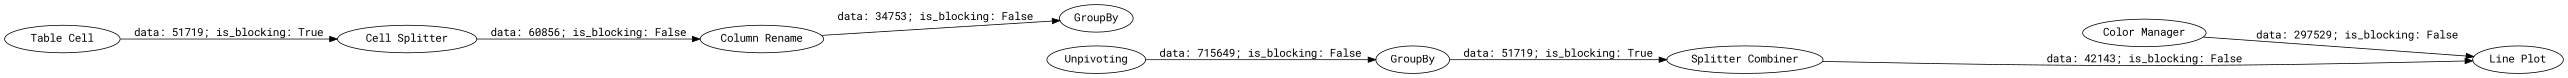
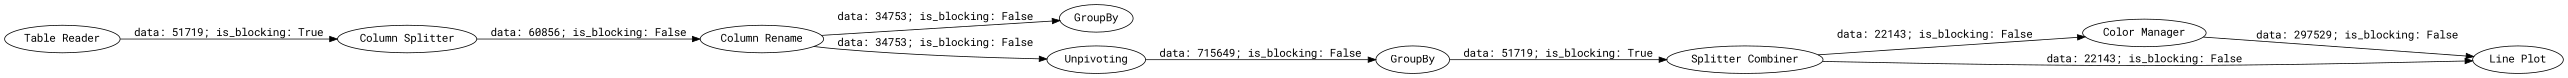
node "Table Cell": label "Table Cell" -> "Table Reader"
node "Cell Splitter": label "Cell Splitter" -> "Column Splitter"
edge "Splitter Combiner" -> "Color Manager": added, label "data: 22143; is_blocking: False"
edge "Column Rename" -> "Unpivoting": added, label "data: 34753; is_blocking: False"
edge "Splitter Combiner" -> "Line Plot": label "data: 42143; is_blocking: False" -> "data: 22143; is_blocking: False"
